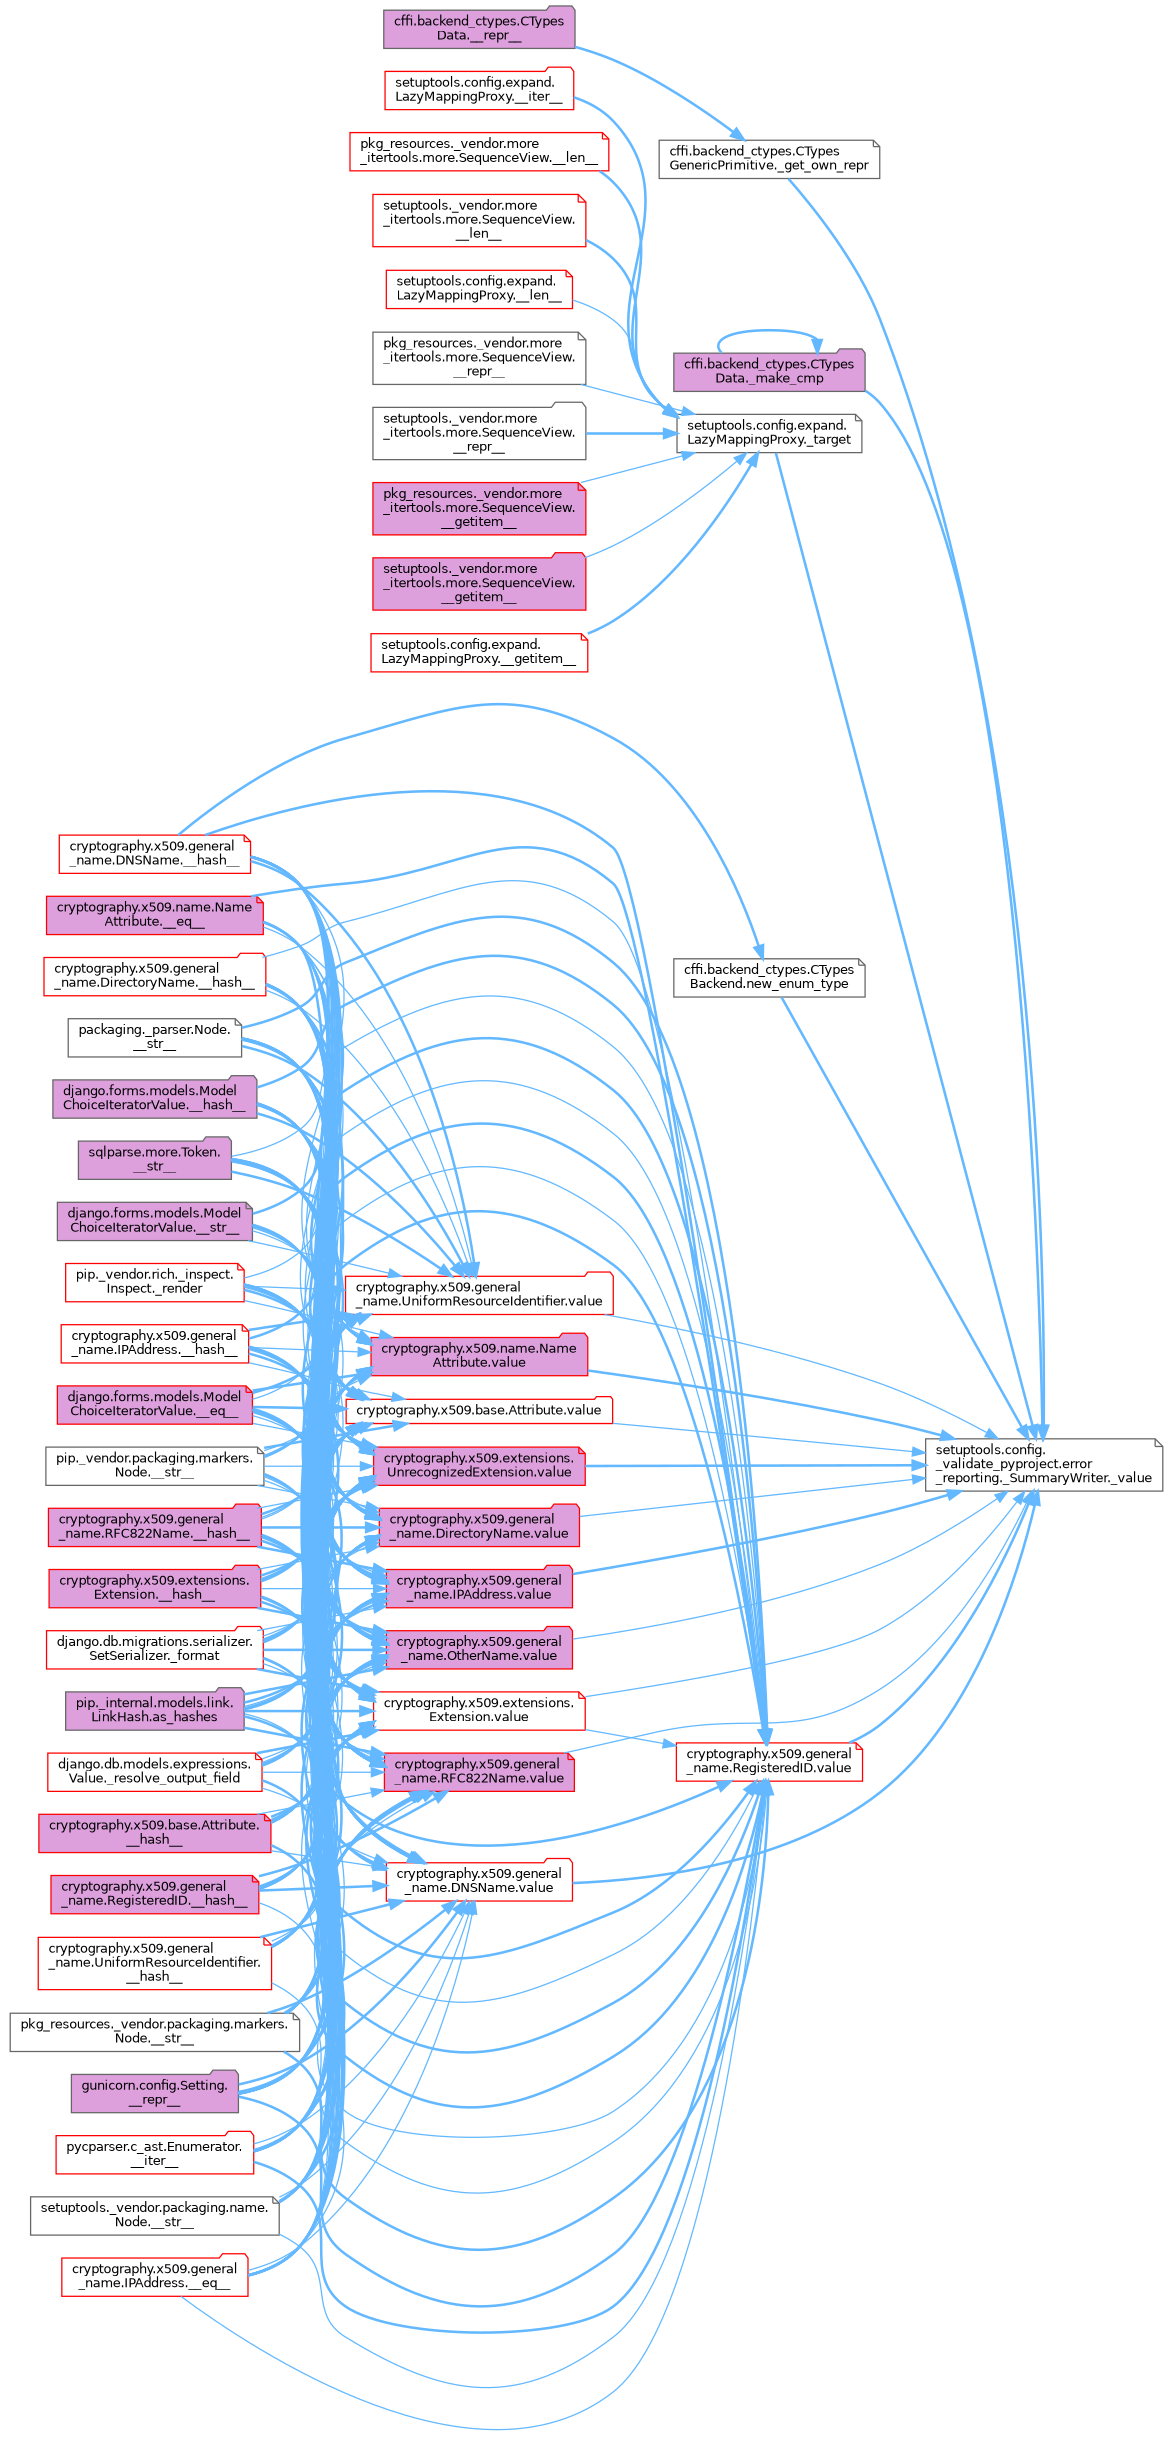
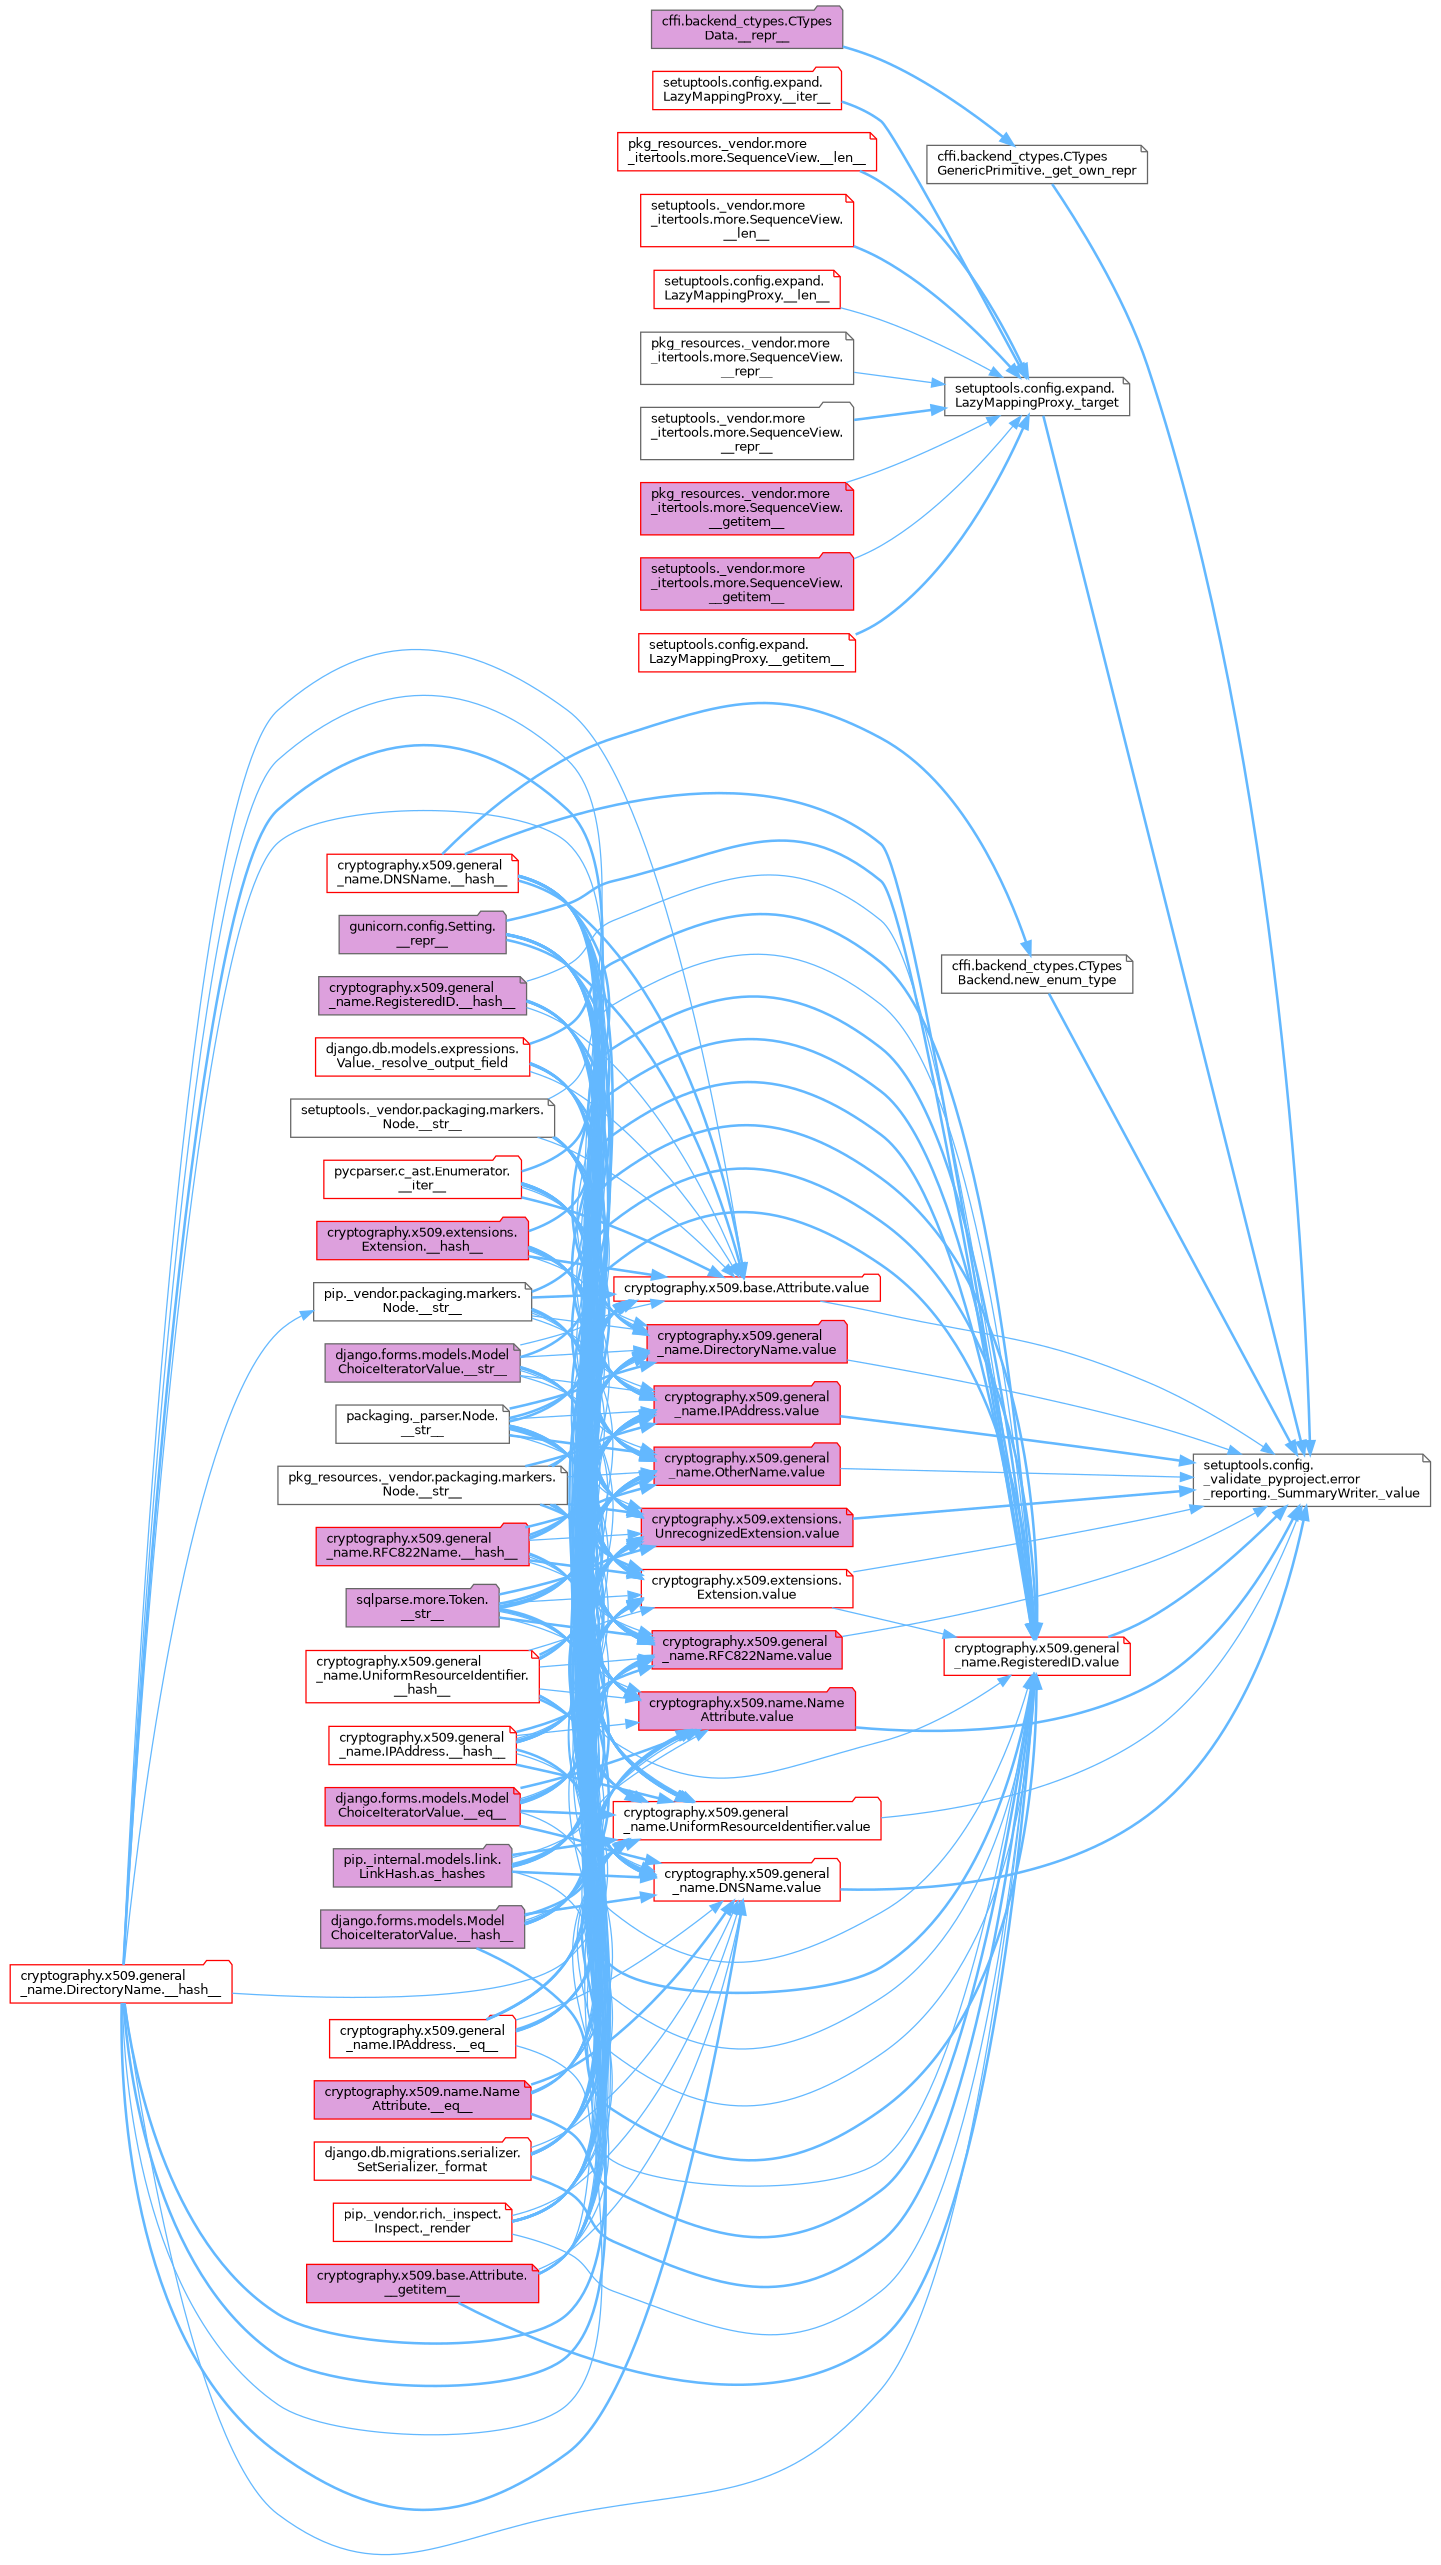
node "cffi.backend_ctypes.CTypes Data._make_cmp": removed
edge "cryptography.x509.general _name.DirectoryName.__hash__" -> "cryptography.x509.extensions. UnrecognizedExtension.value": now "cryptography.x509.general _name.DirectoryName.__hash__" -> "pip._vendor.packaging.markers. Node.__str__"
edge "cryptography.x509.general _name.DirectoryName.__hash__" -> "cryptography.x509.general _name.OtherName.value": style bold -> solid
node "cryptography.x509.base.Attribute. __hash__": label "cryptography.x509.base.Attribute. __hash__" -> "cryptography.x509.base.Attribute. __getitem__"
node "cryptography.x509.general _name.RegisteredID.__hash__": color red -> grey40
node "setuptools._vendor.packaging.name. Node.__str__": label "setuptools._vendor.packaging.name. Node.__str__" -> "setuptools._vendor.packaging.markers. Node.__str__"
